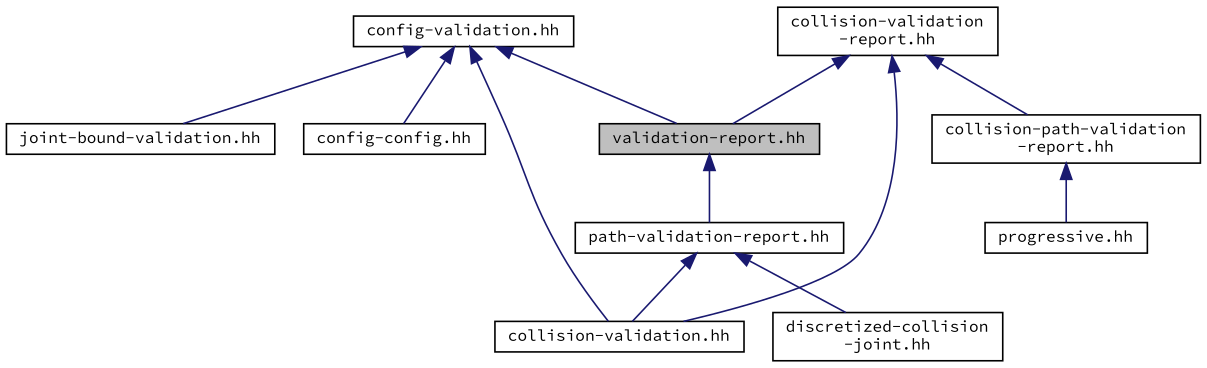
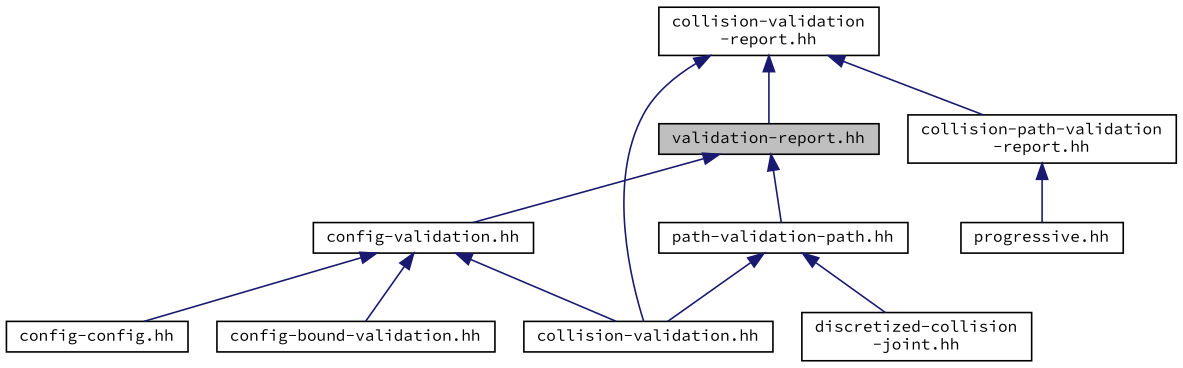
edge "validation-report.hh" -> "config-validation.hh": reversed
node "joint-bound-validation.hh": label "joint-bound-validation.hh" -> "config-bound-validation.hh"
node "path-validation-report.hh": label "path-validation-report.hh" -> "path-validation-path.hh"
